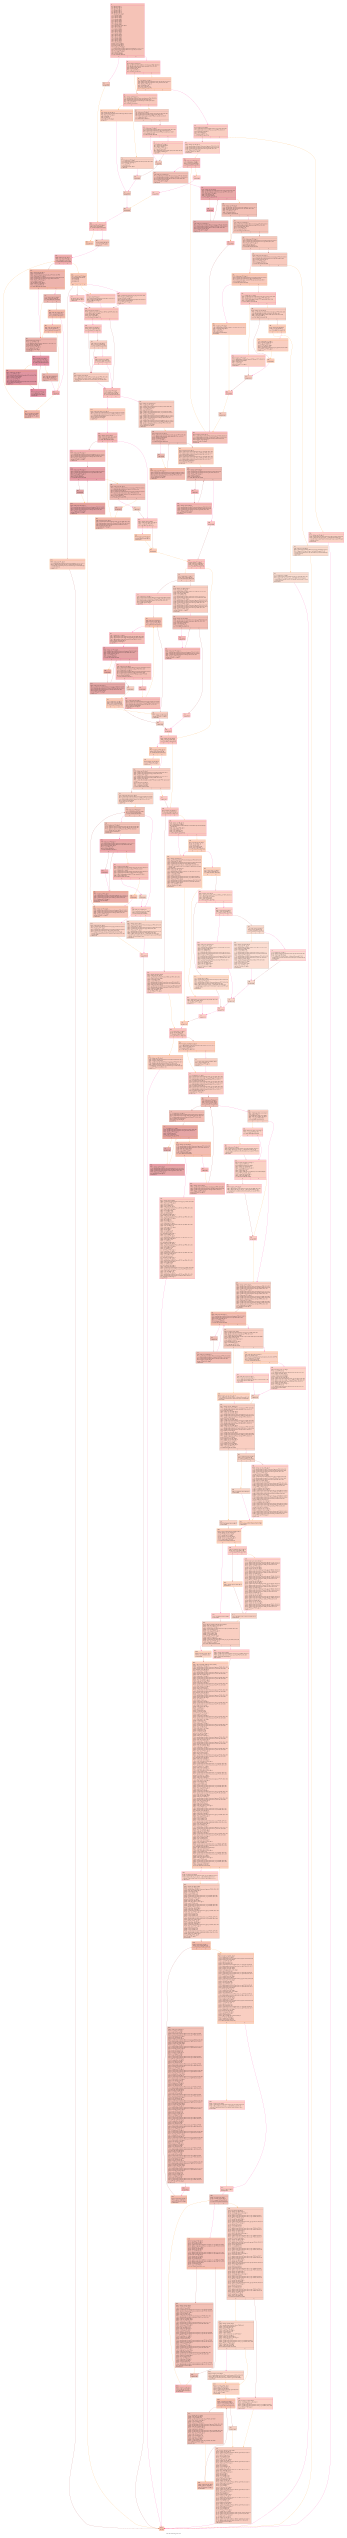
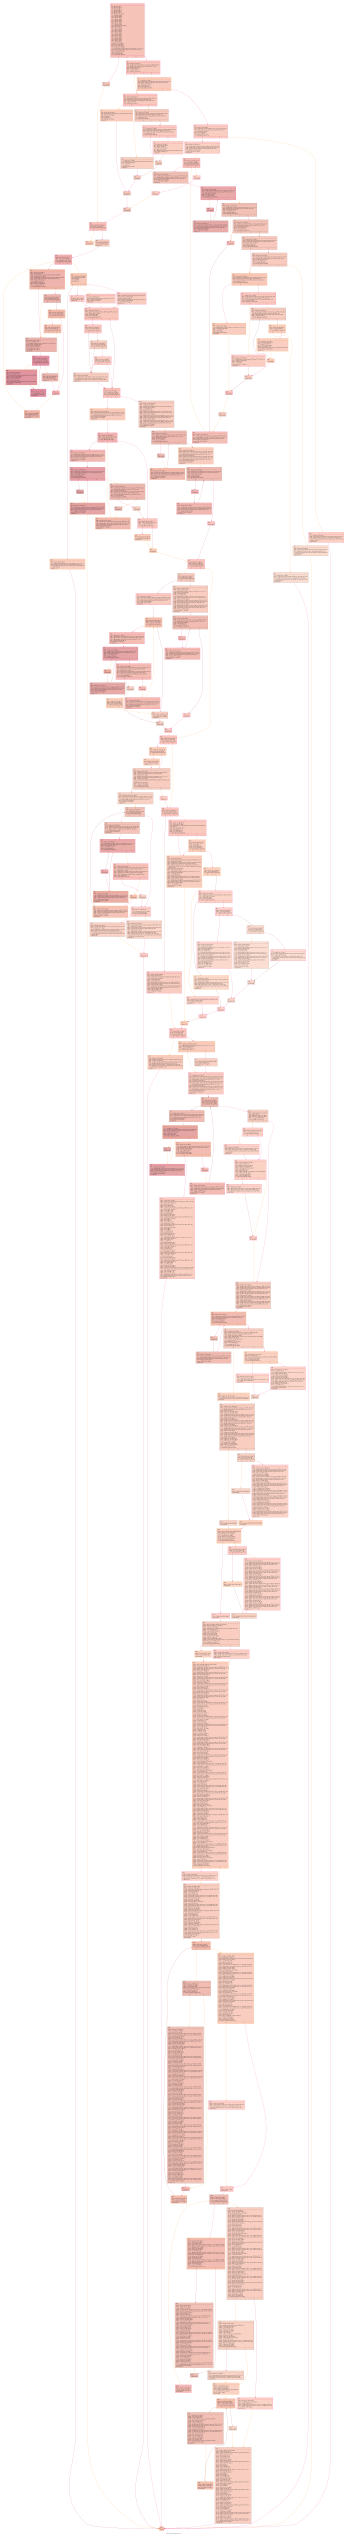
node "1288:": added
